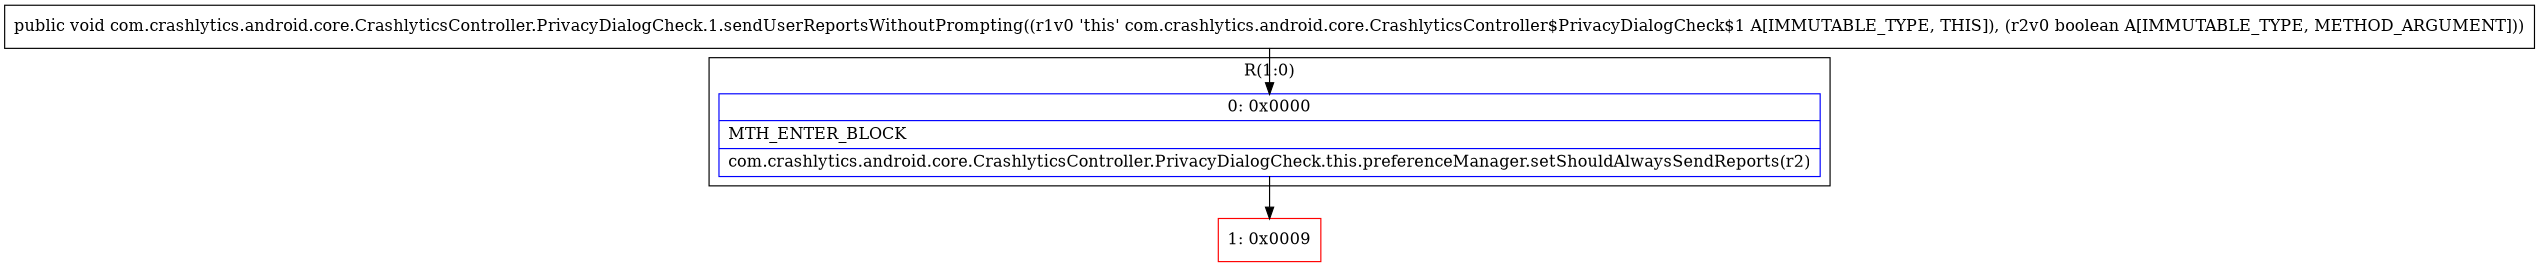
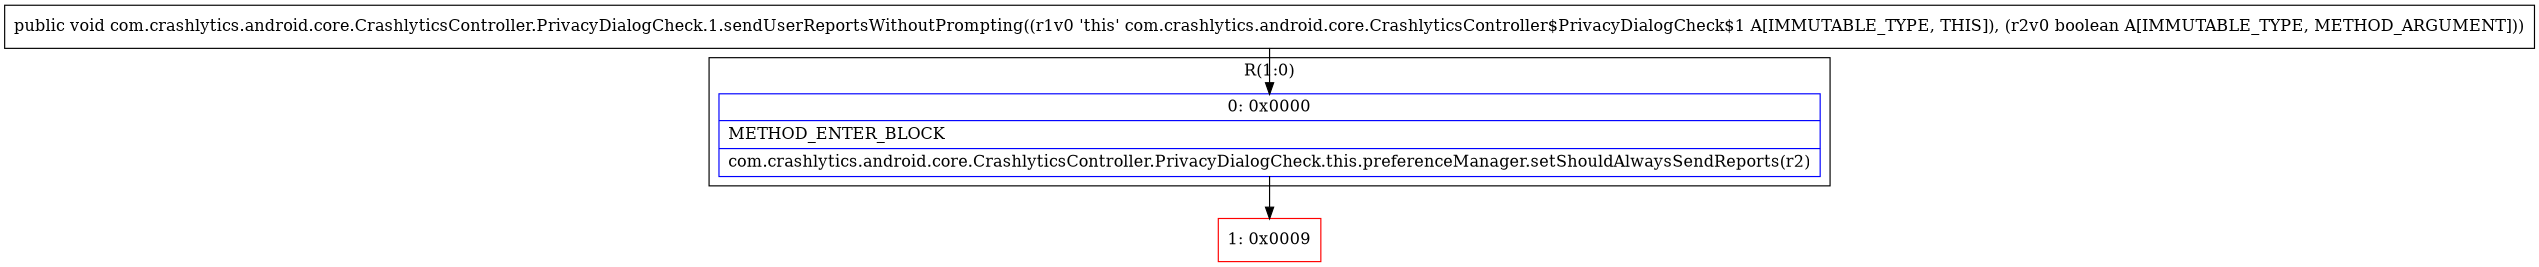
node "0: 0x0000": text "MTH_ENTER_BLOCK" -> "METHOD_ENTER_BLOCK"
